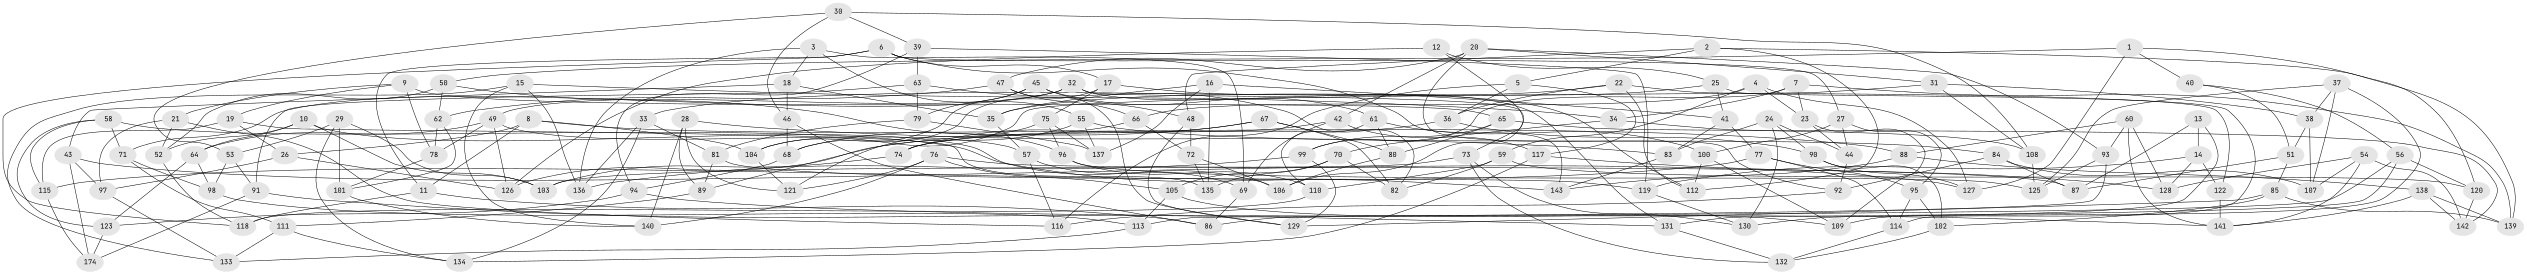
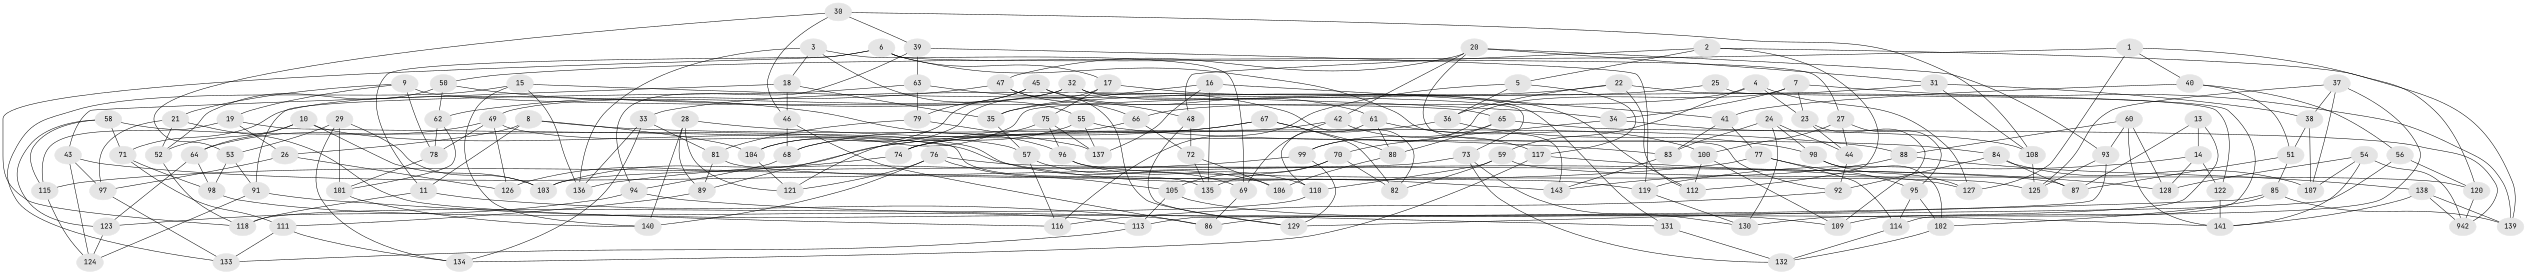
node "12": removed
edge "25" -- "41": now "40" -- "41"
edge "56" -- "131": removed
node "142": label "142" -> "942"
node "174": label "174" -> "124"
